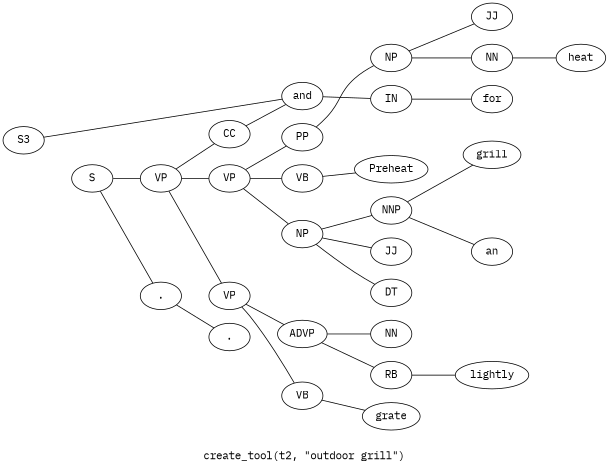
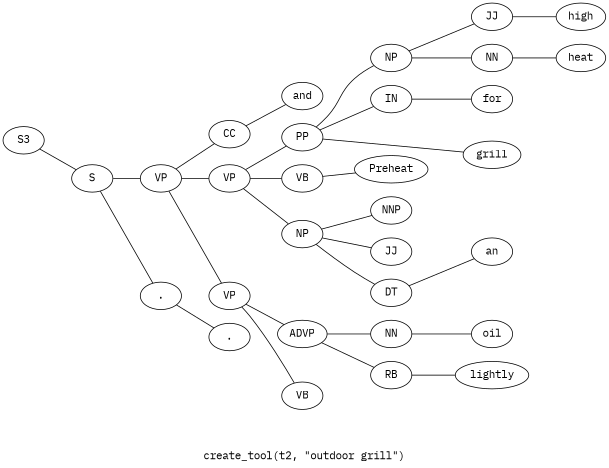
node "high": added
edge "and" -- "IN": now "PP" -- "IN"
edge "and" -- "S3": now "S" -- "S3"
edge "grill" -- "NNP": now "grill" -- "PP"
edge "NNP" -- "an": now "DT" -- "an"
node "oil": added
node "grate": removed
